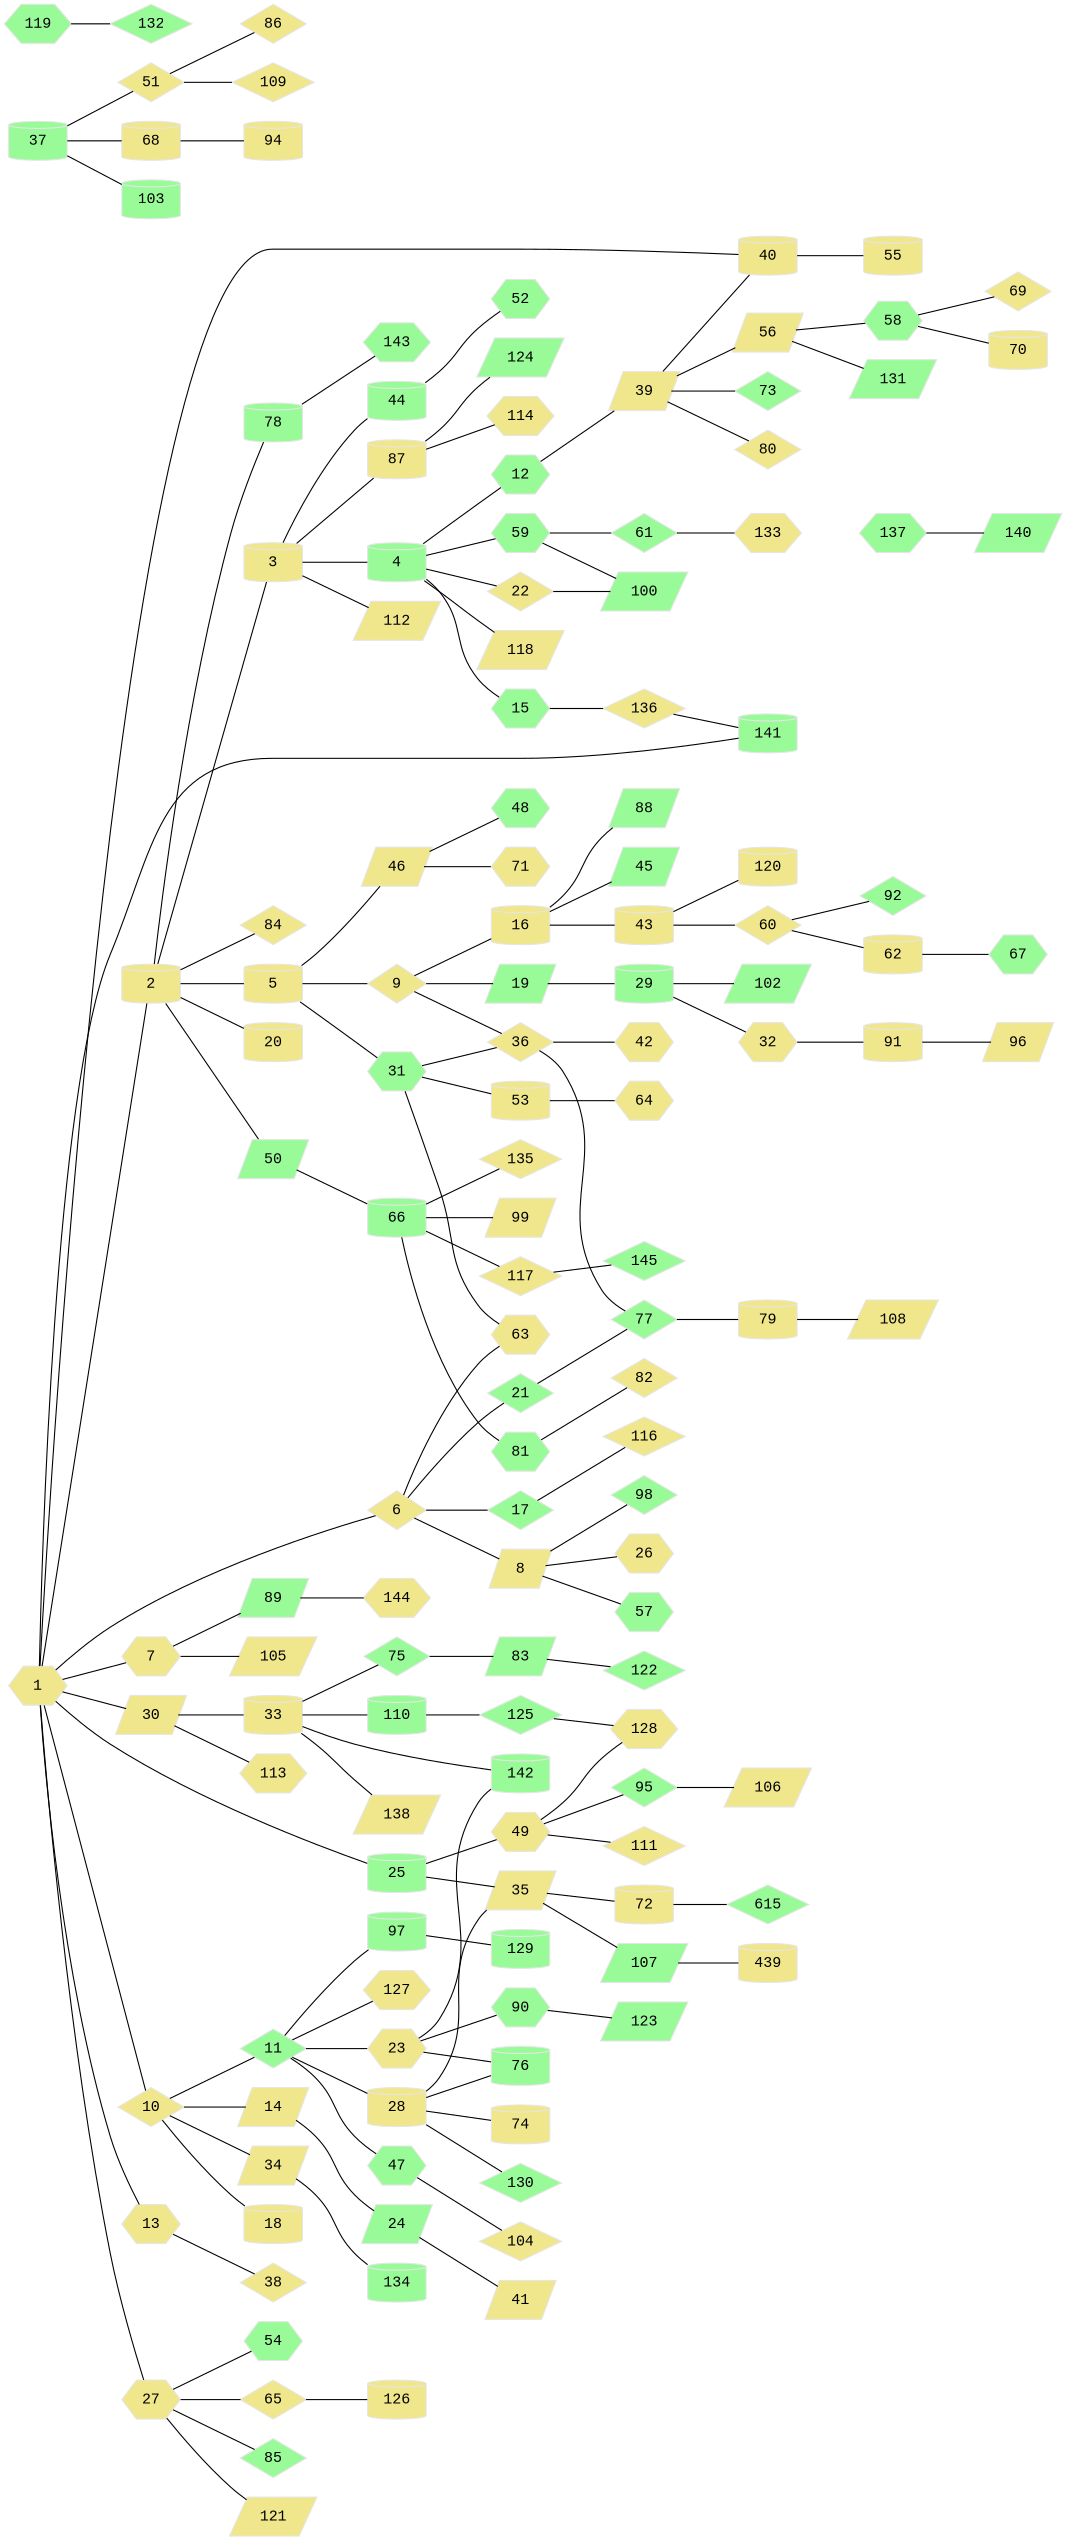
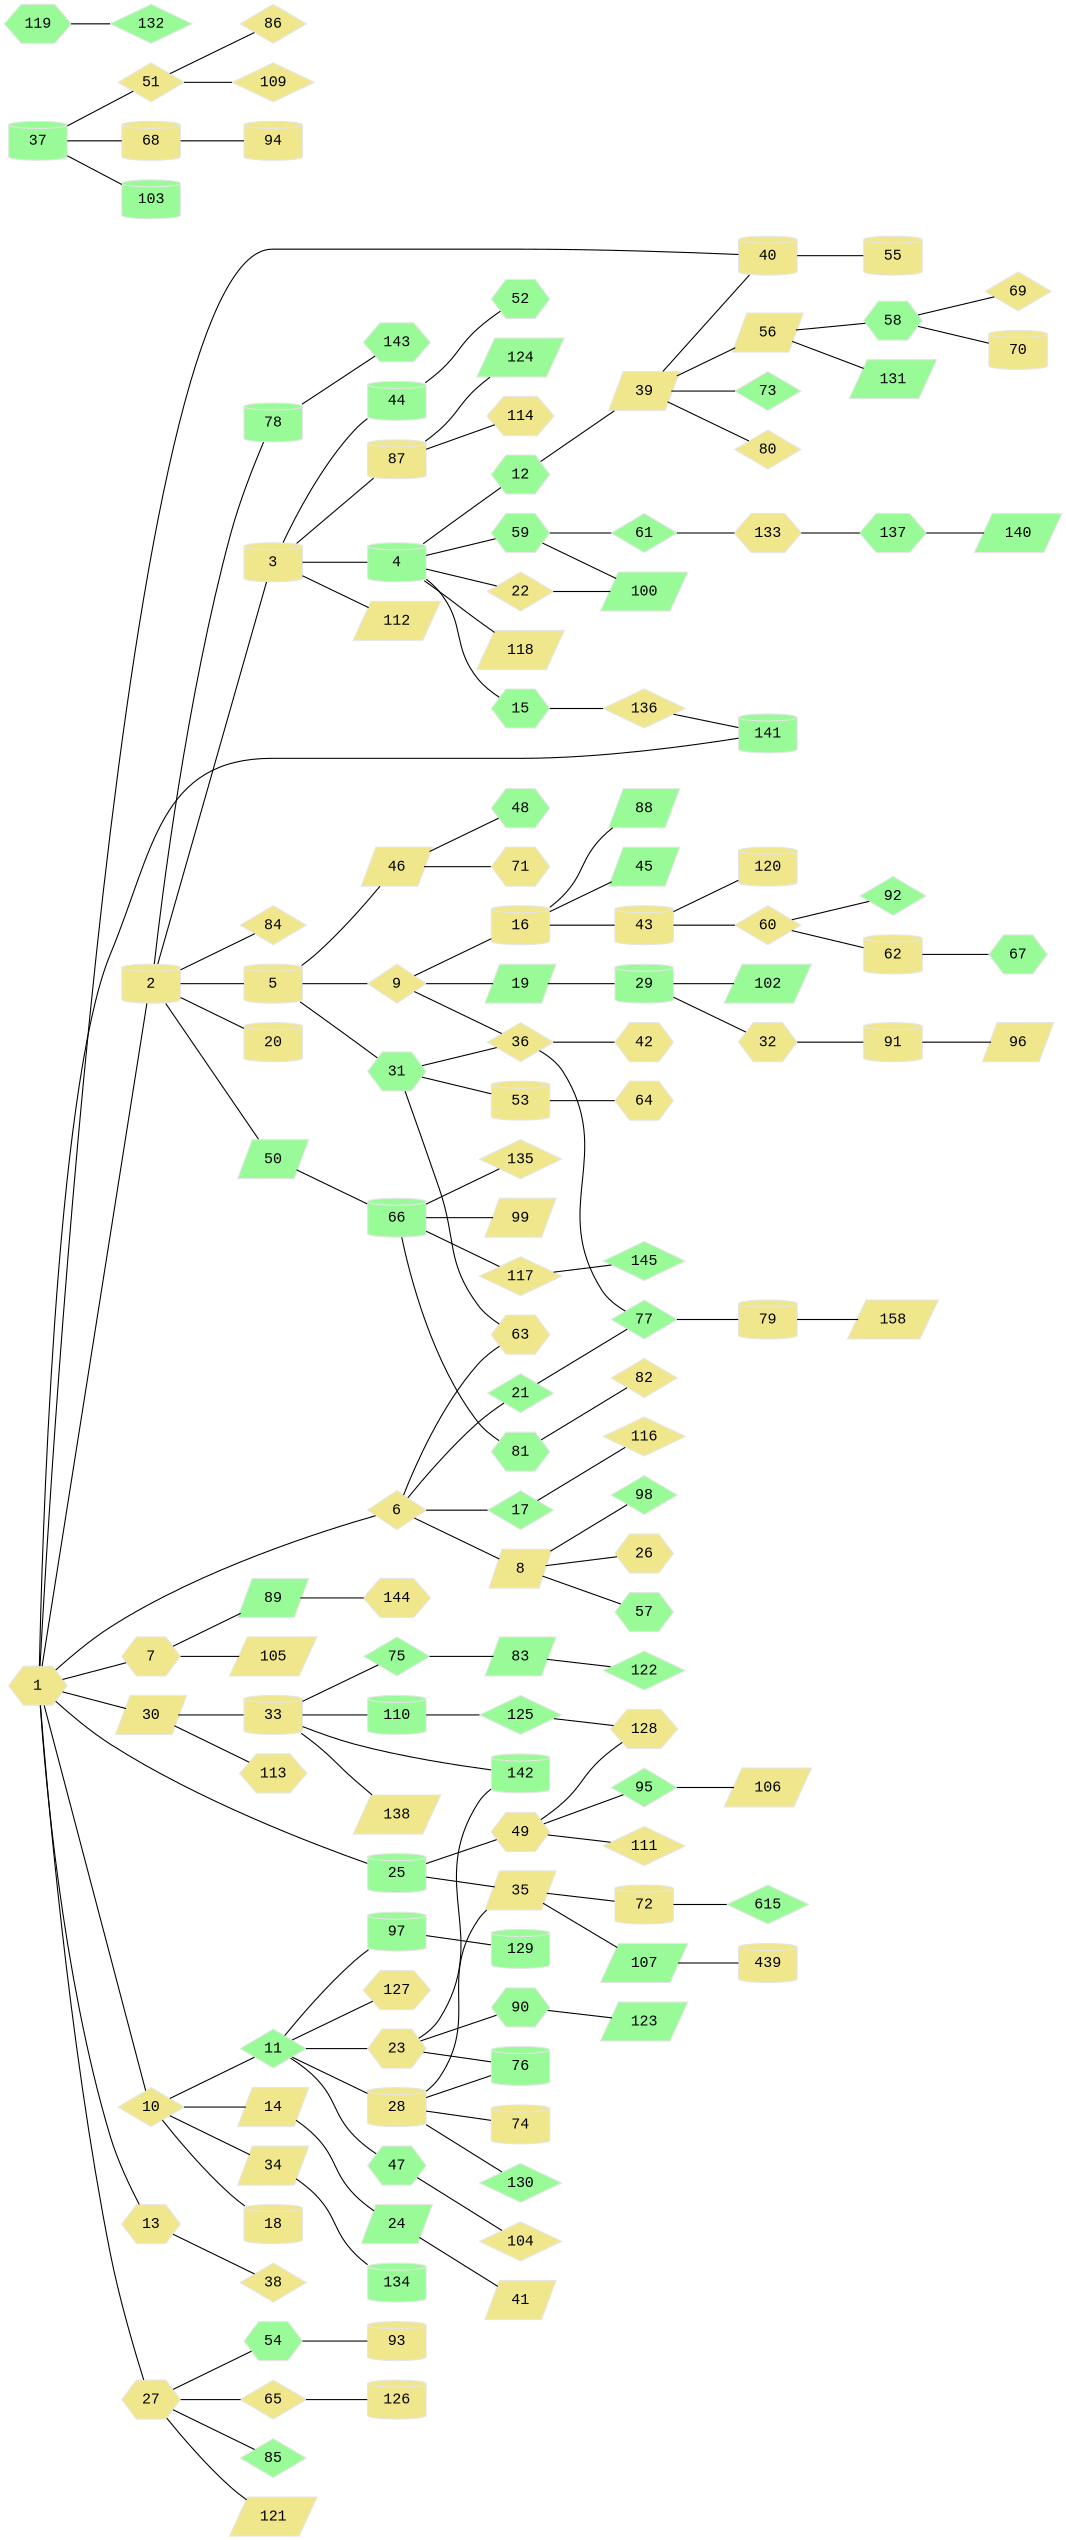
edge "133" -- "137": added
node "108": label "108" -> "158"
node "93": added
